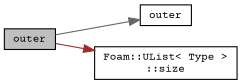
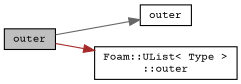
node "Foam::UList< Type > ::size": label "Foam::UList< Type > ::size" -> "Foam::UList< Type > ::outer"
